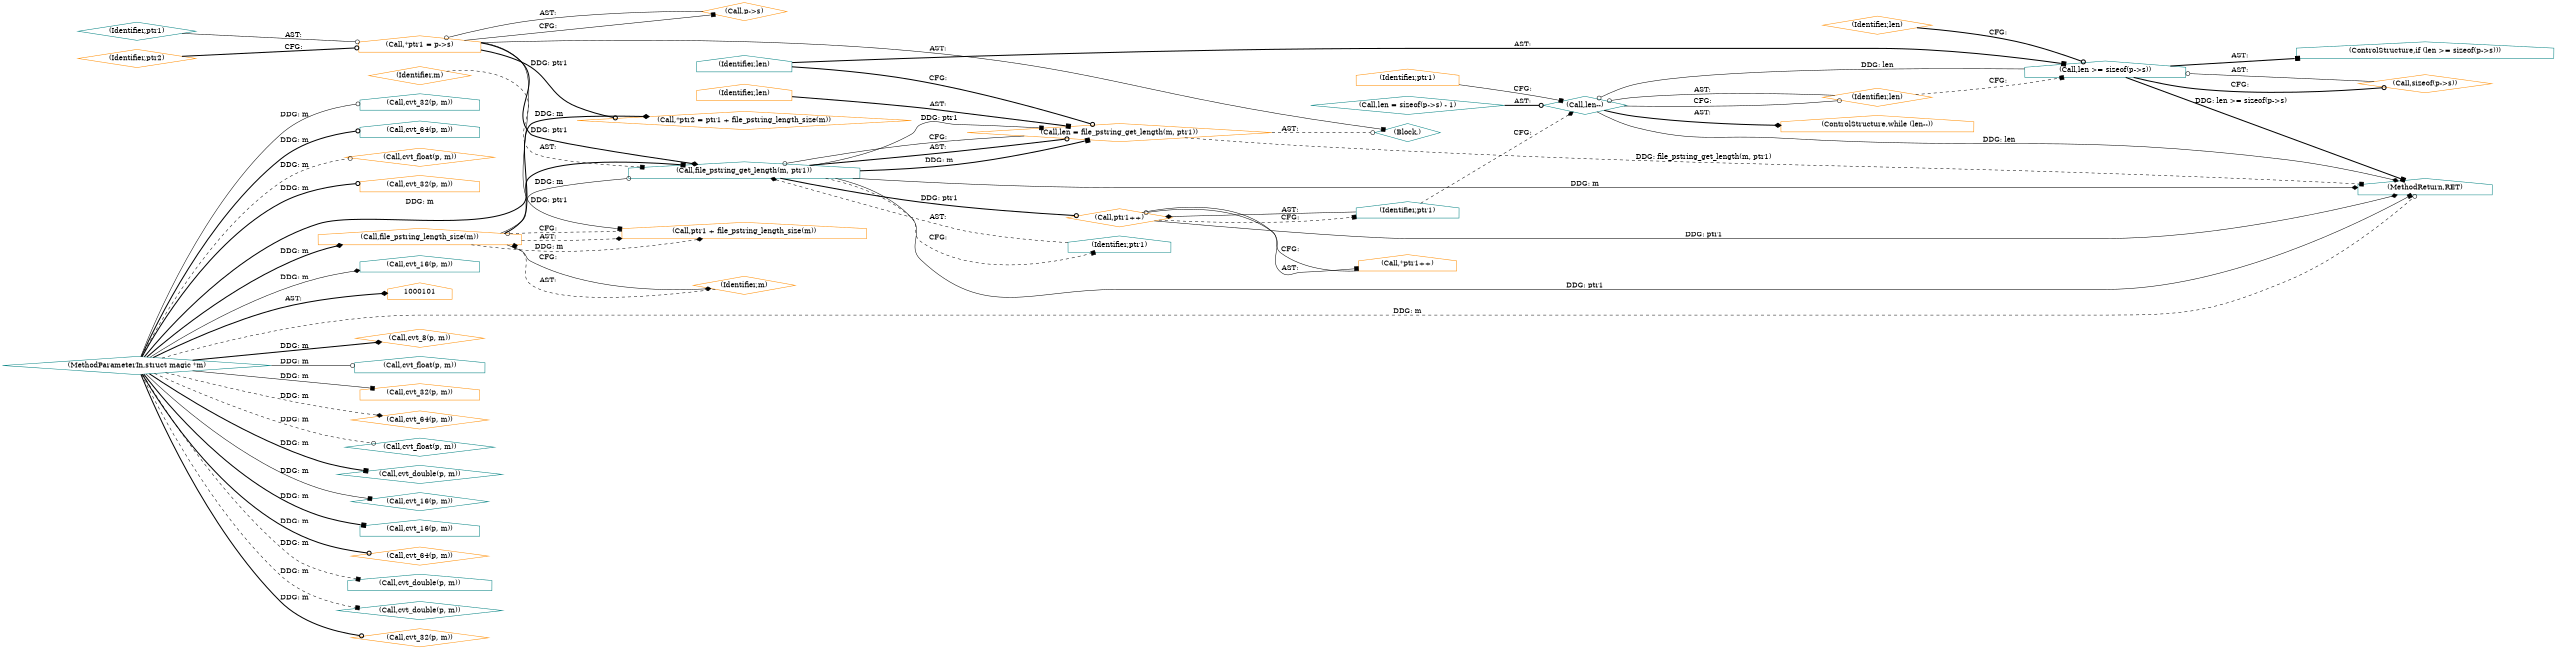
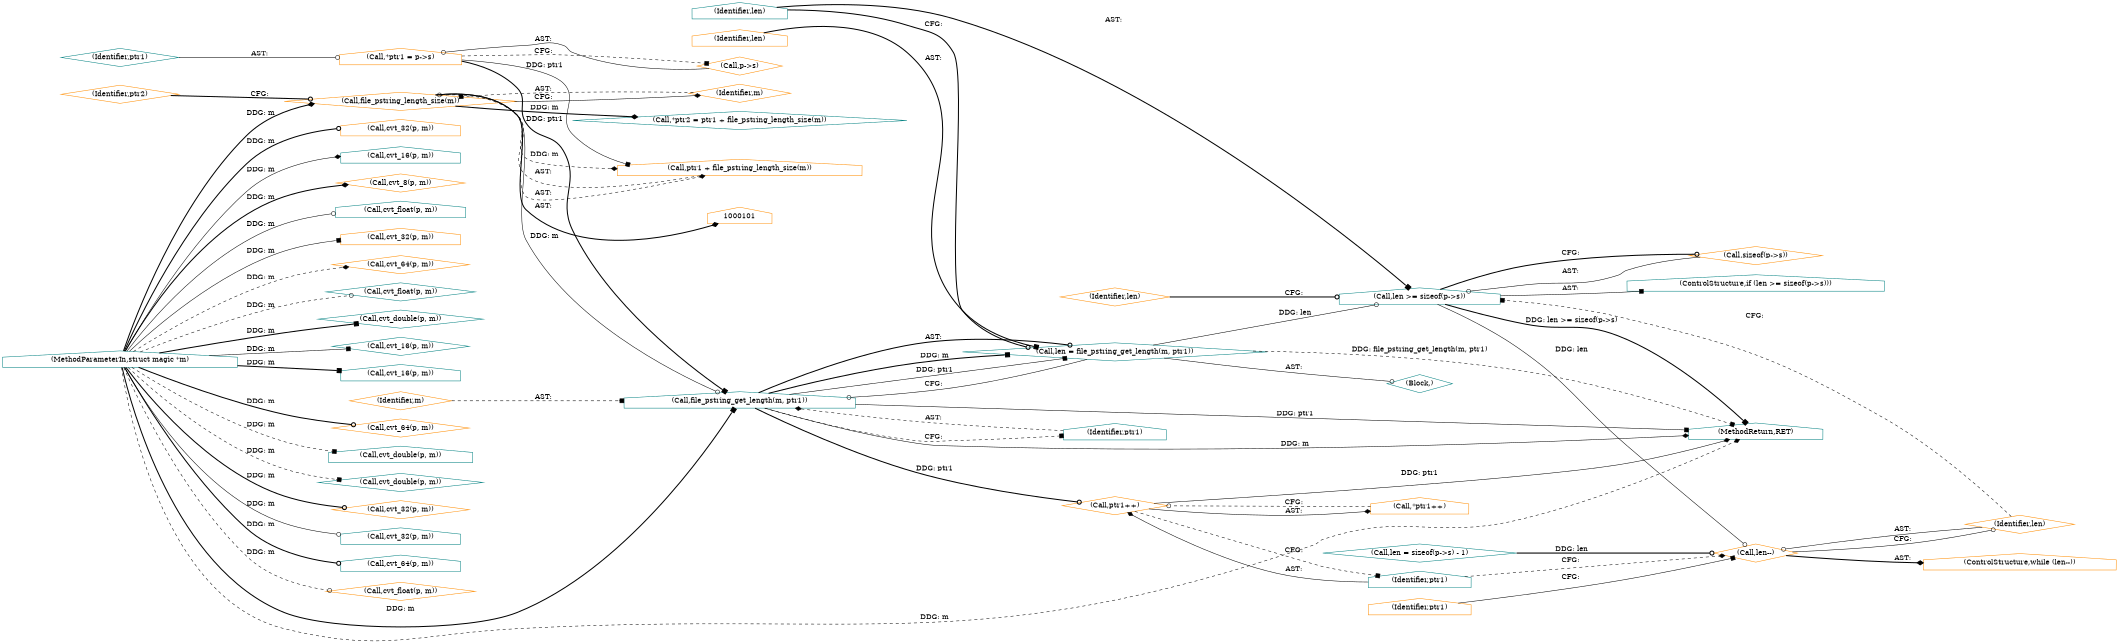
edge "(Call,*ptr1 = p->s)" -> "(Call,p->s)": style solid -> dashed
edge "(Identifier,ptr2)" -> "(Call,*ptr1 = p->s)": now "(Identifier,ptr2)" -> "(Call,file_pstring_length_size(m))"
edge "(Call,*ptr1 = p->s)" -> "(Block,)": removed, label "AST:"
edge "(Call,len >= sizeof(p->s))" -> "(ControlStructure,if (len >= sizeof(p->s)))": style bold -> solid
edge "(Call,*ptr1 = p->s)" -> "(Call,*ptr2 = ptr1 + file_pstring_length_size(m))": removed, label "DDG: ptr1"
edge "(Call,len = sizeof(p->s) - 1)" -> "(Call,len--)": label "AST: " -> "DDG: len"
node "(Call,len--)": color teal -> darkorange
node "(Call,*ptr2 = ptr1 + file_pstring_length_size(m))": color darkorange -> teal
node "(Call,len = file_pstring_get_length(m, ptr1))": color darkorange -> teal
edge "(Call,len = file_pstring_get_length(m, ptr1))" -> "(Block,)": style dashed -> solid
edge "(Call,*ptr1 = p->s)" -> "(Call,file_pstring_get_length(m, ptr1))": arrowhead diamond -> box
edge "(Call,len--)" -> "(MethodReturn,RET)": removed, label "DDG: len"
edge "(Call,ptr1 + file_pstring_length_size(m))" -> "(Call,file_pstring_length_size(m))": label "CFG: " -> "AST: "
node "(Call,file_pstring_length_size(m))": shape house -> diamond
edge "(Call,*ptr1++)" -> "(Call,ptr1++)": style solid -> dashed
edge "(Call,ptr1++)" -> "(Call,*ptr1++)": arrowhead box -> diamond
edge "(MethodParameterIn,struct magic *m)" -> "1000101": now "(Call,file_pstring_length_size(m))" -> "1000101"
edge "(MethodParameterIn,struct magic *m)" -> "(MethodReturn,RET)": arrowhead odot -> diamond
edge "(Call,len = file_pstring_get_length(m, ptr1))" -> "(Call,len >= sizeof(p->s))": added, label "DDG: len"
node "(MethodParameterIn,struct magic *m)": shape diamond -> house
